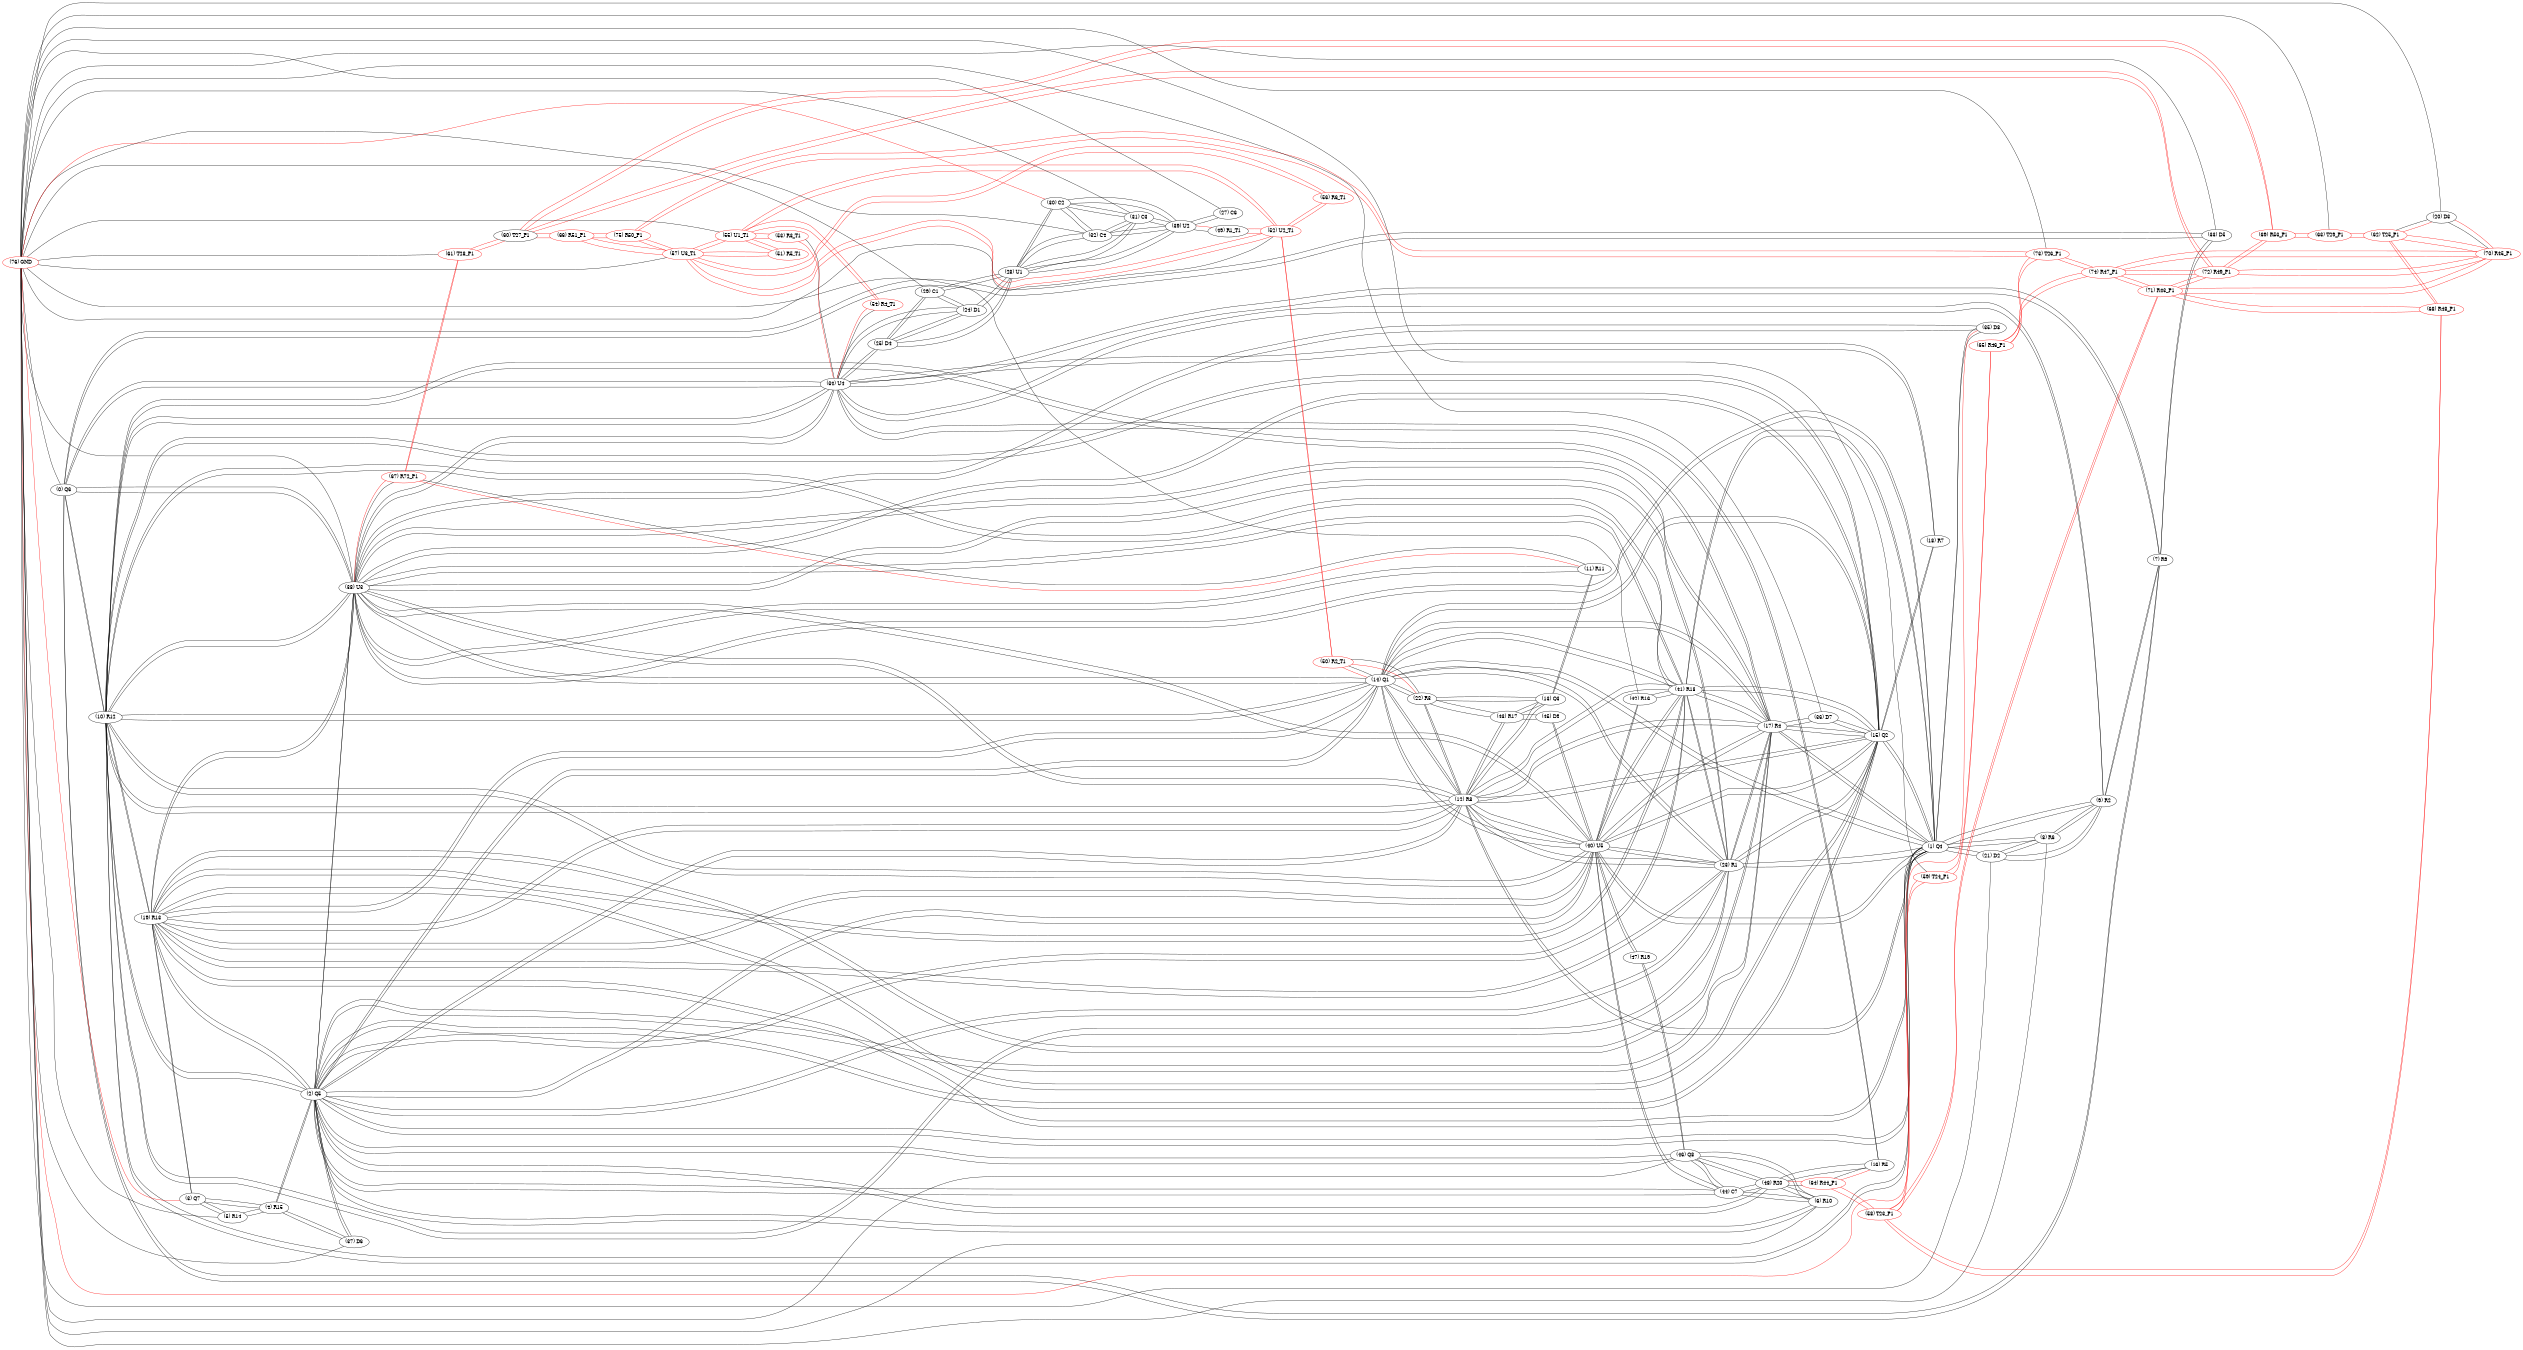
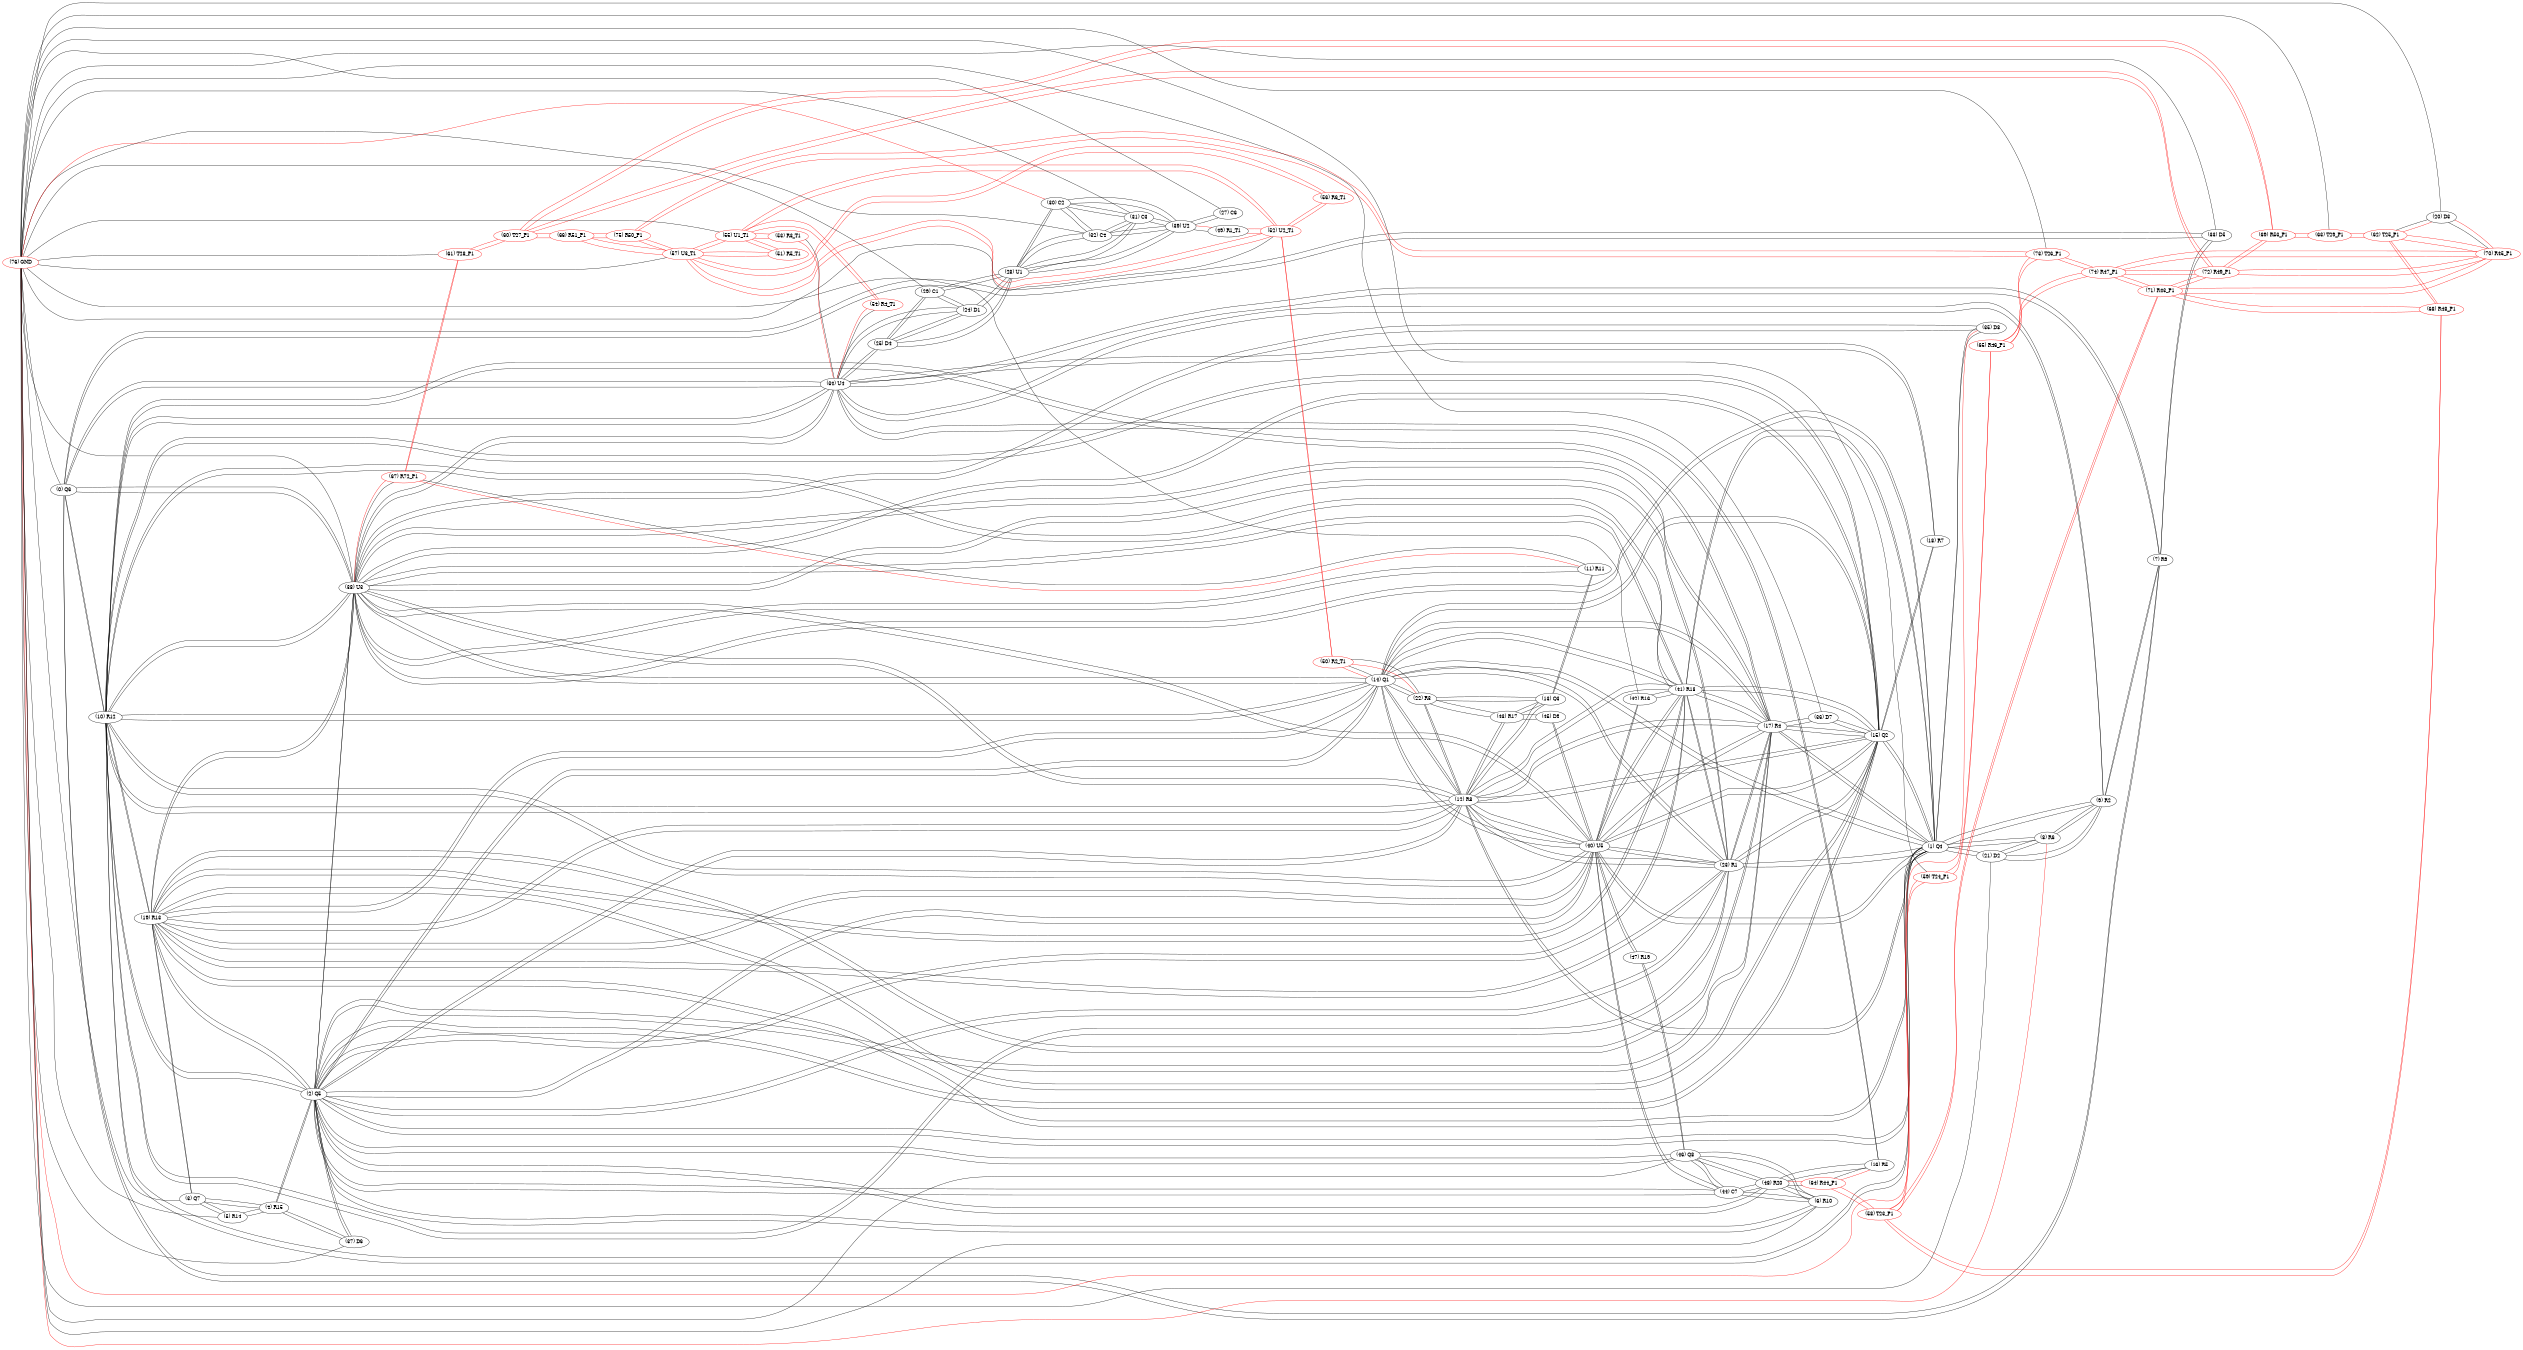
node "(60) T27_P1": color black -> red
edge "(76) GND" -- "(3) Q7": color red -> black
edge "(76) GND" -- "(8) R6": color black -> red
